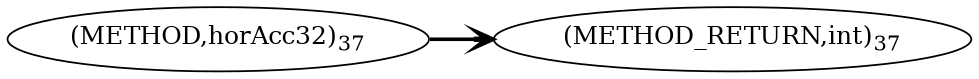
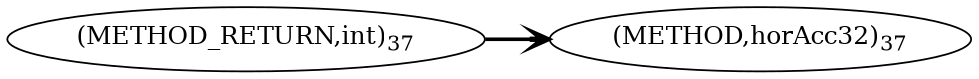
edge "(METHOD,horAcc32)" -> "(METHOD_RETURN,int)": reversed
